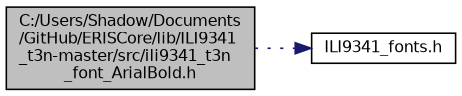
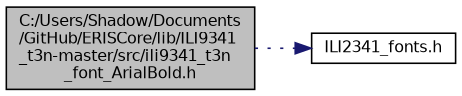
node "ILI9341_fonts.h": label "ILI9341_fonts.h" -> "ILI2341_fonts.h"
